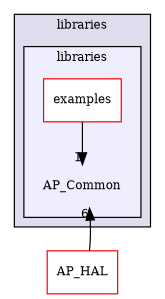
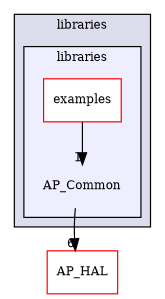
edge "AP_HAL" -> "AP_Common": reversed
